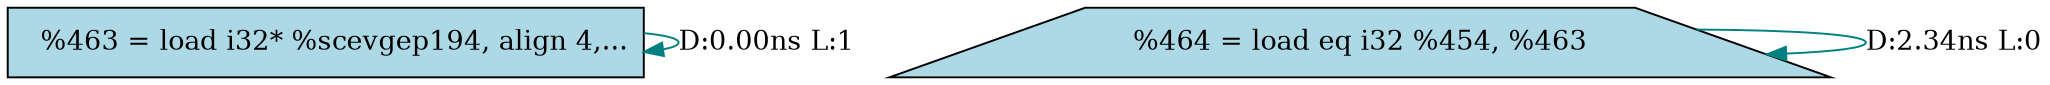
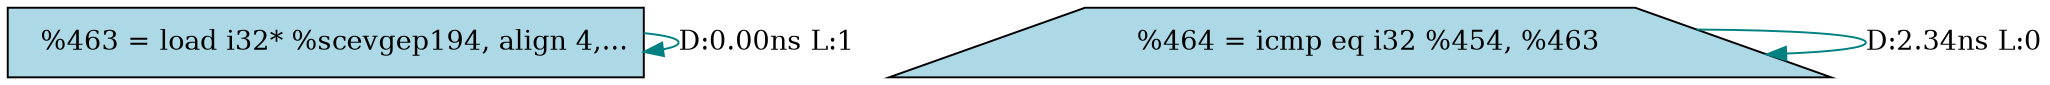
node "%464 = load eq i32 %454, %463": label "%464 = load eq i32 %454, %463" -> "%464 = icmp eq i32 %454, %463"
